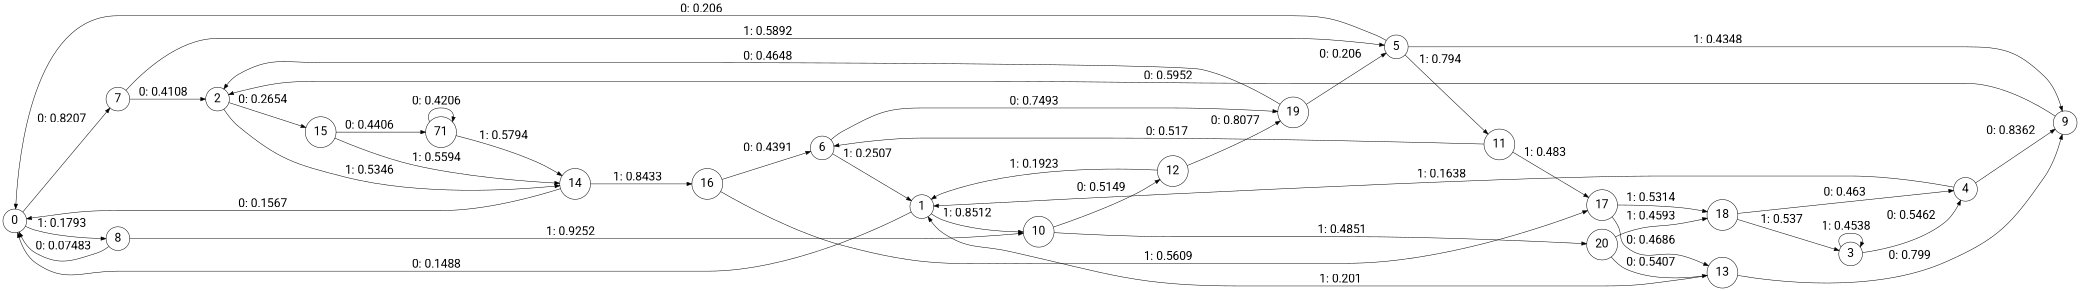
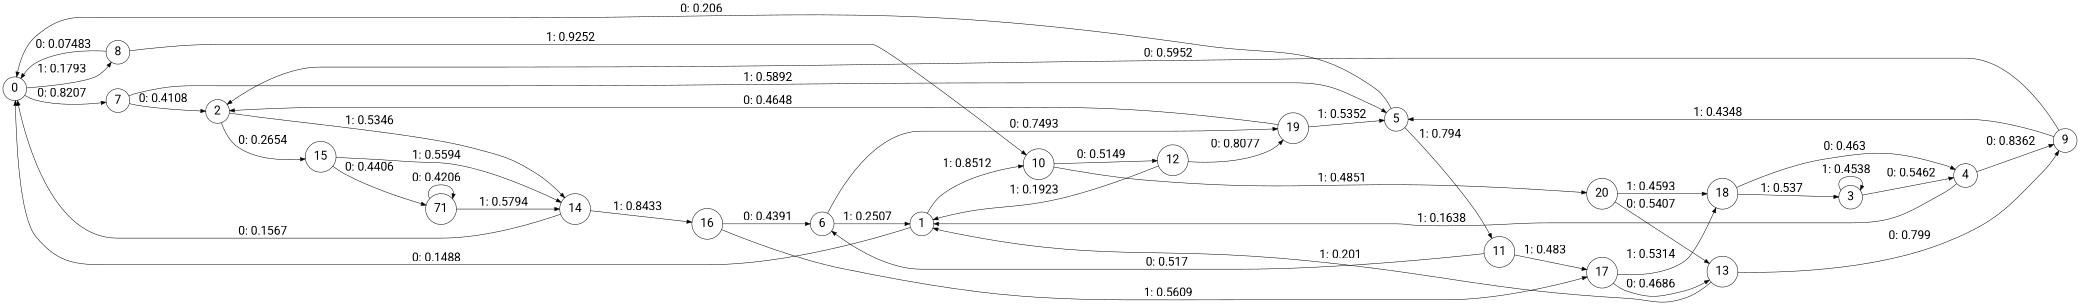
edge "5" -> "9": reversed
edge "19" -> "5": label "0: 0.206    " -> "1: 0.5352   "
